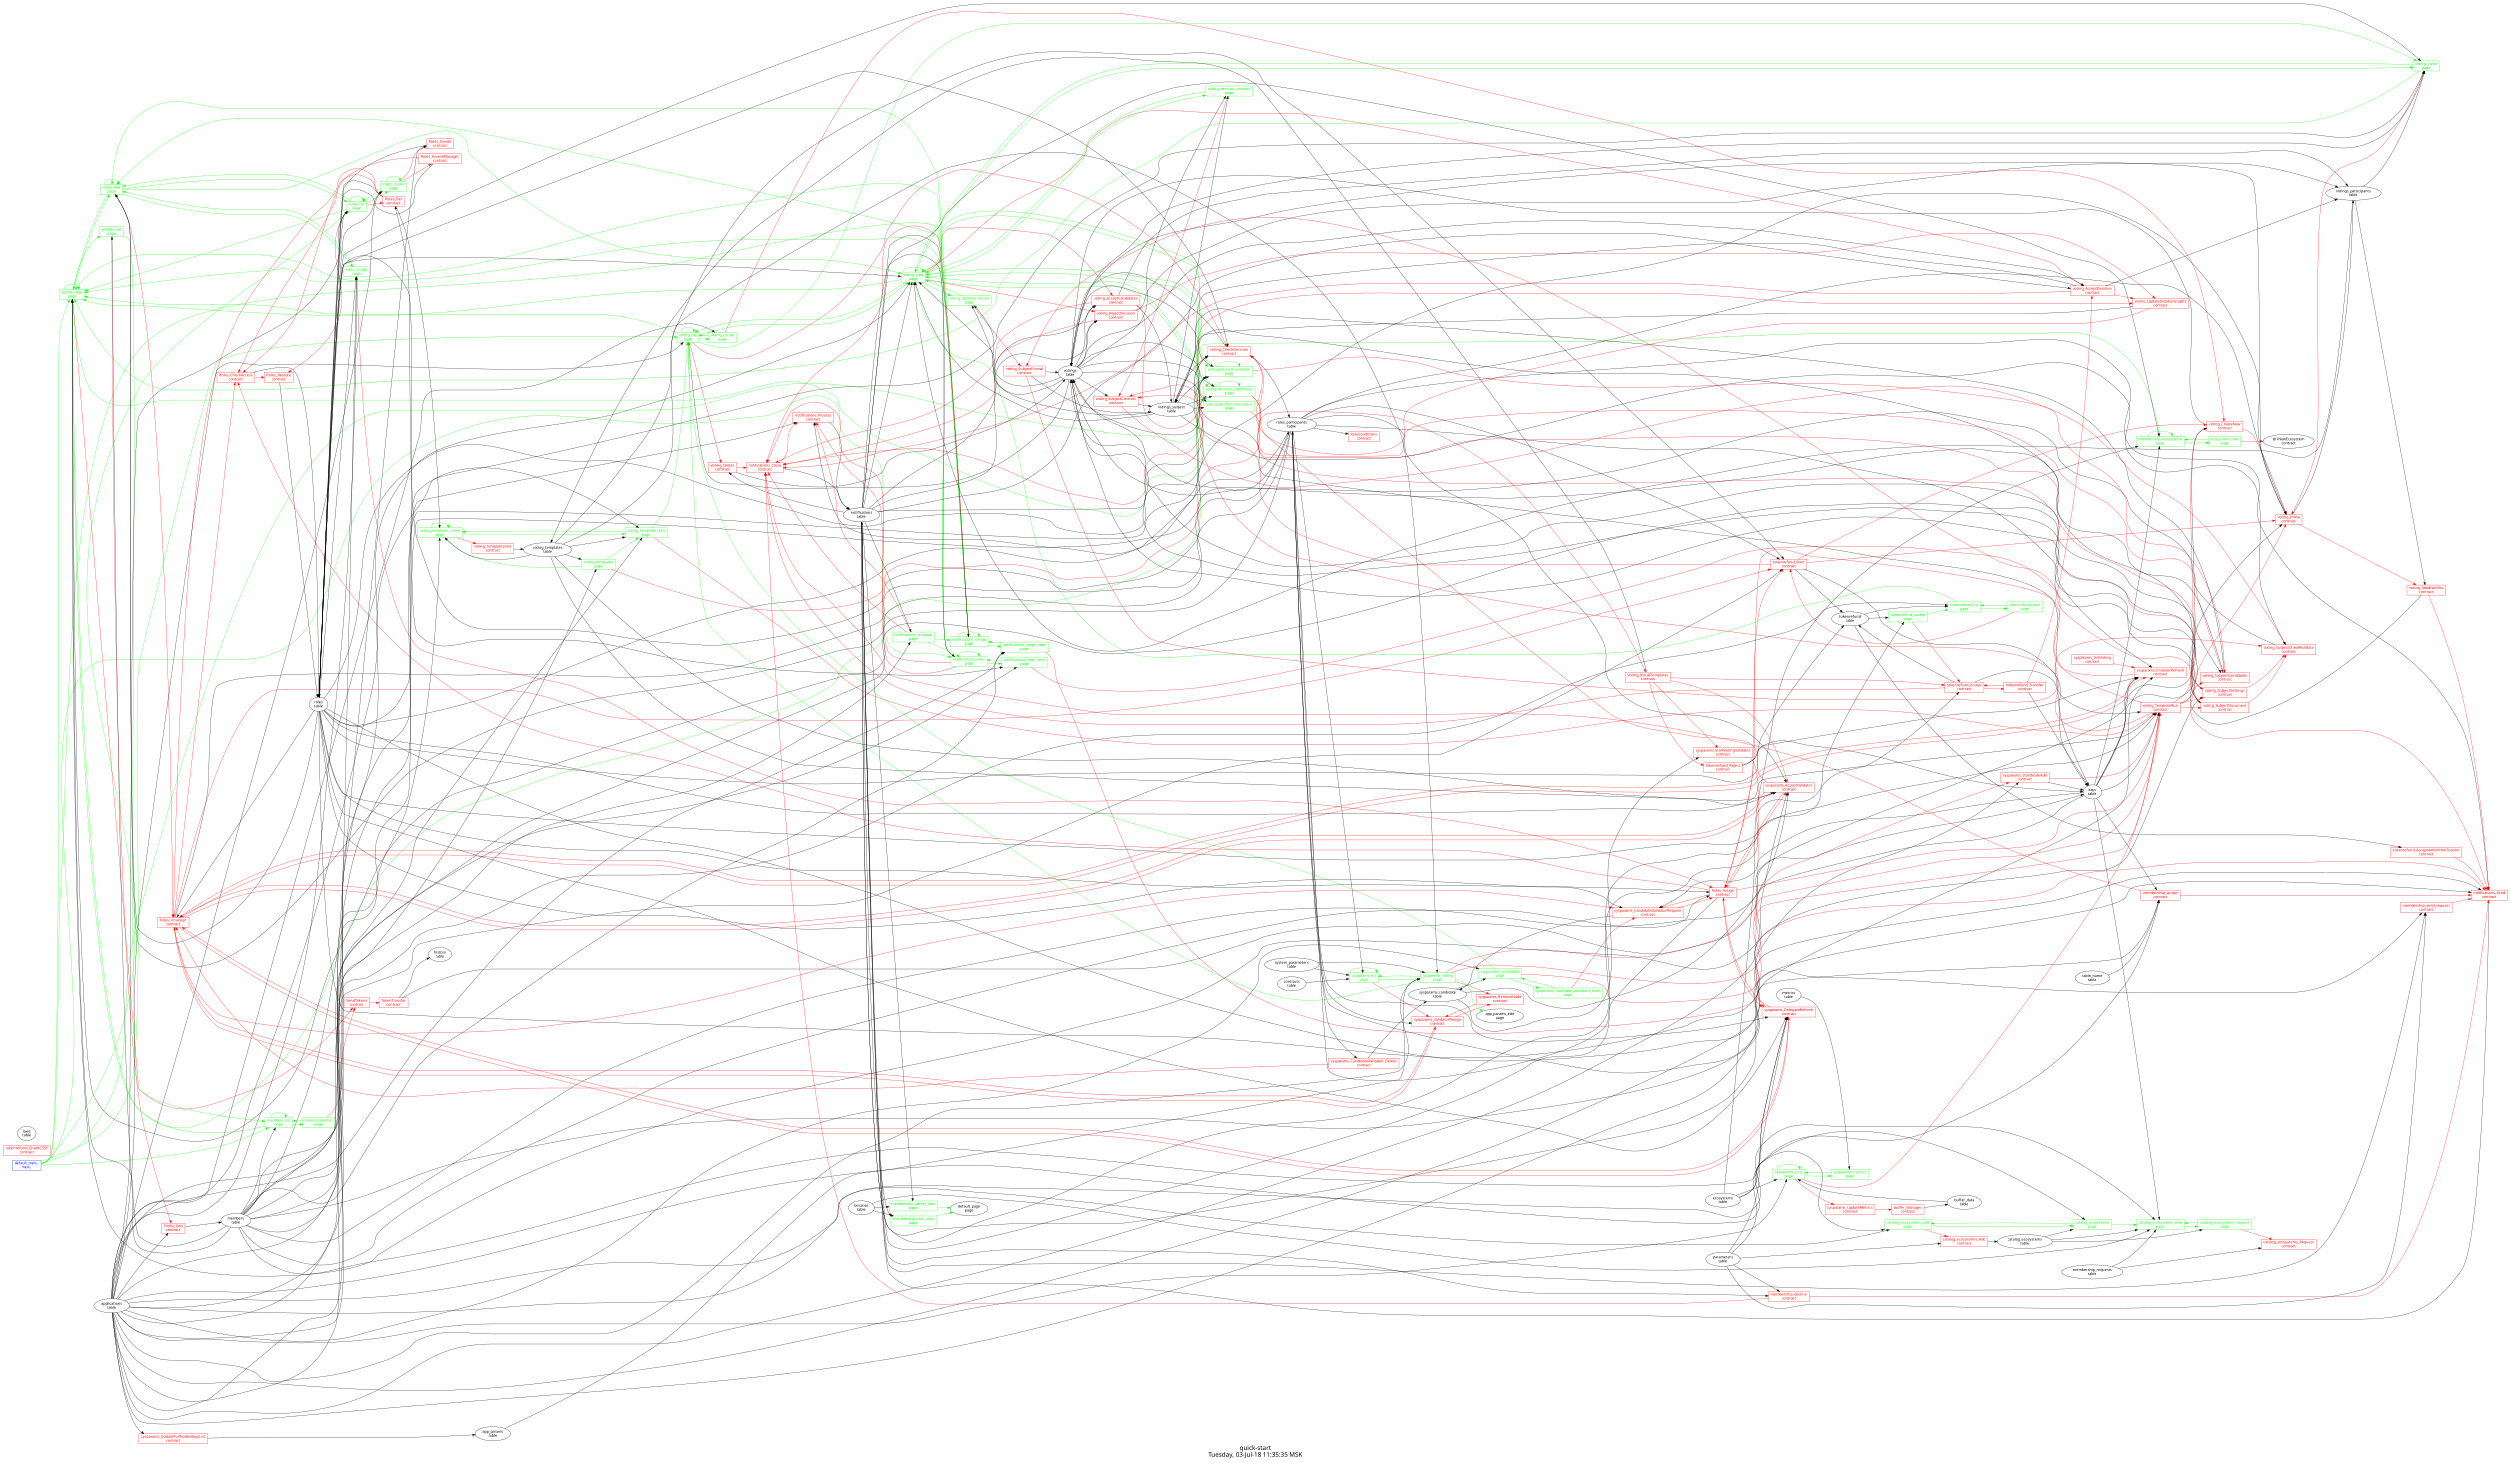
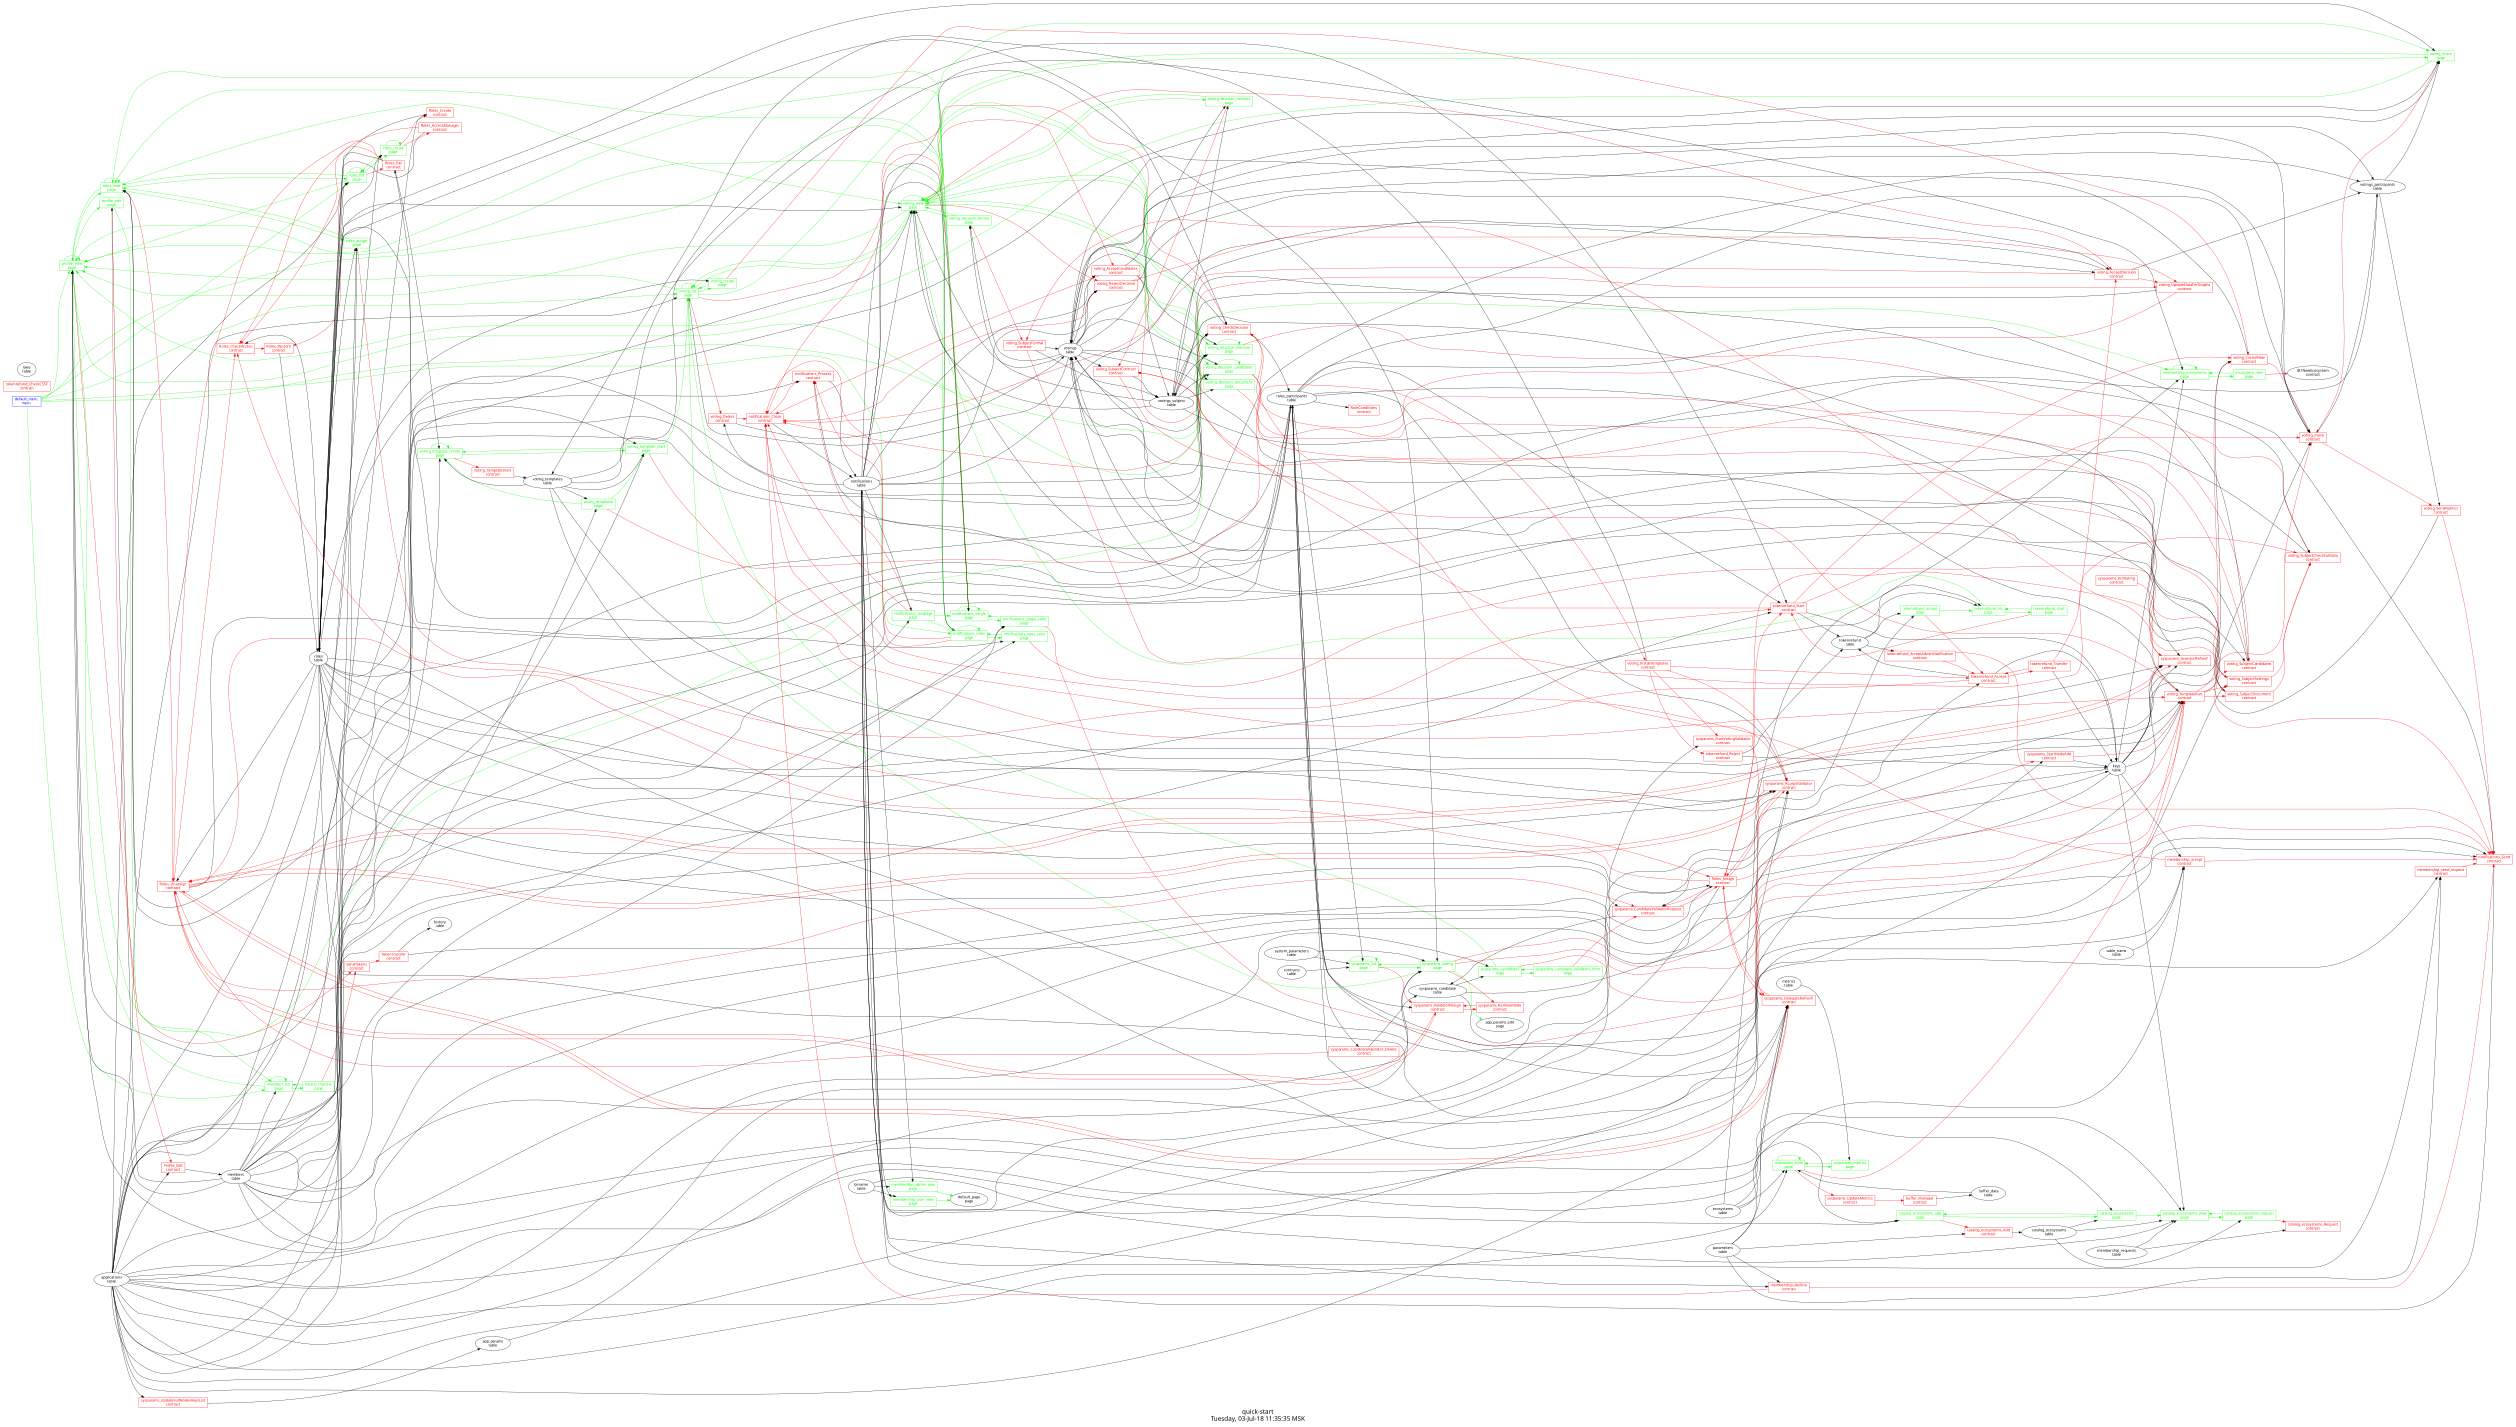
edge "Roles_CheckAccess contract" -> "roles table": reversed
edge "tokenrefund_AcceptAdminNotification contract" -> "tokenrefund_Accept contract": added
